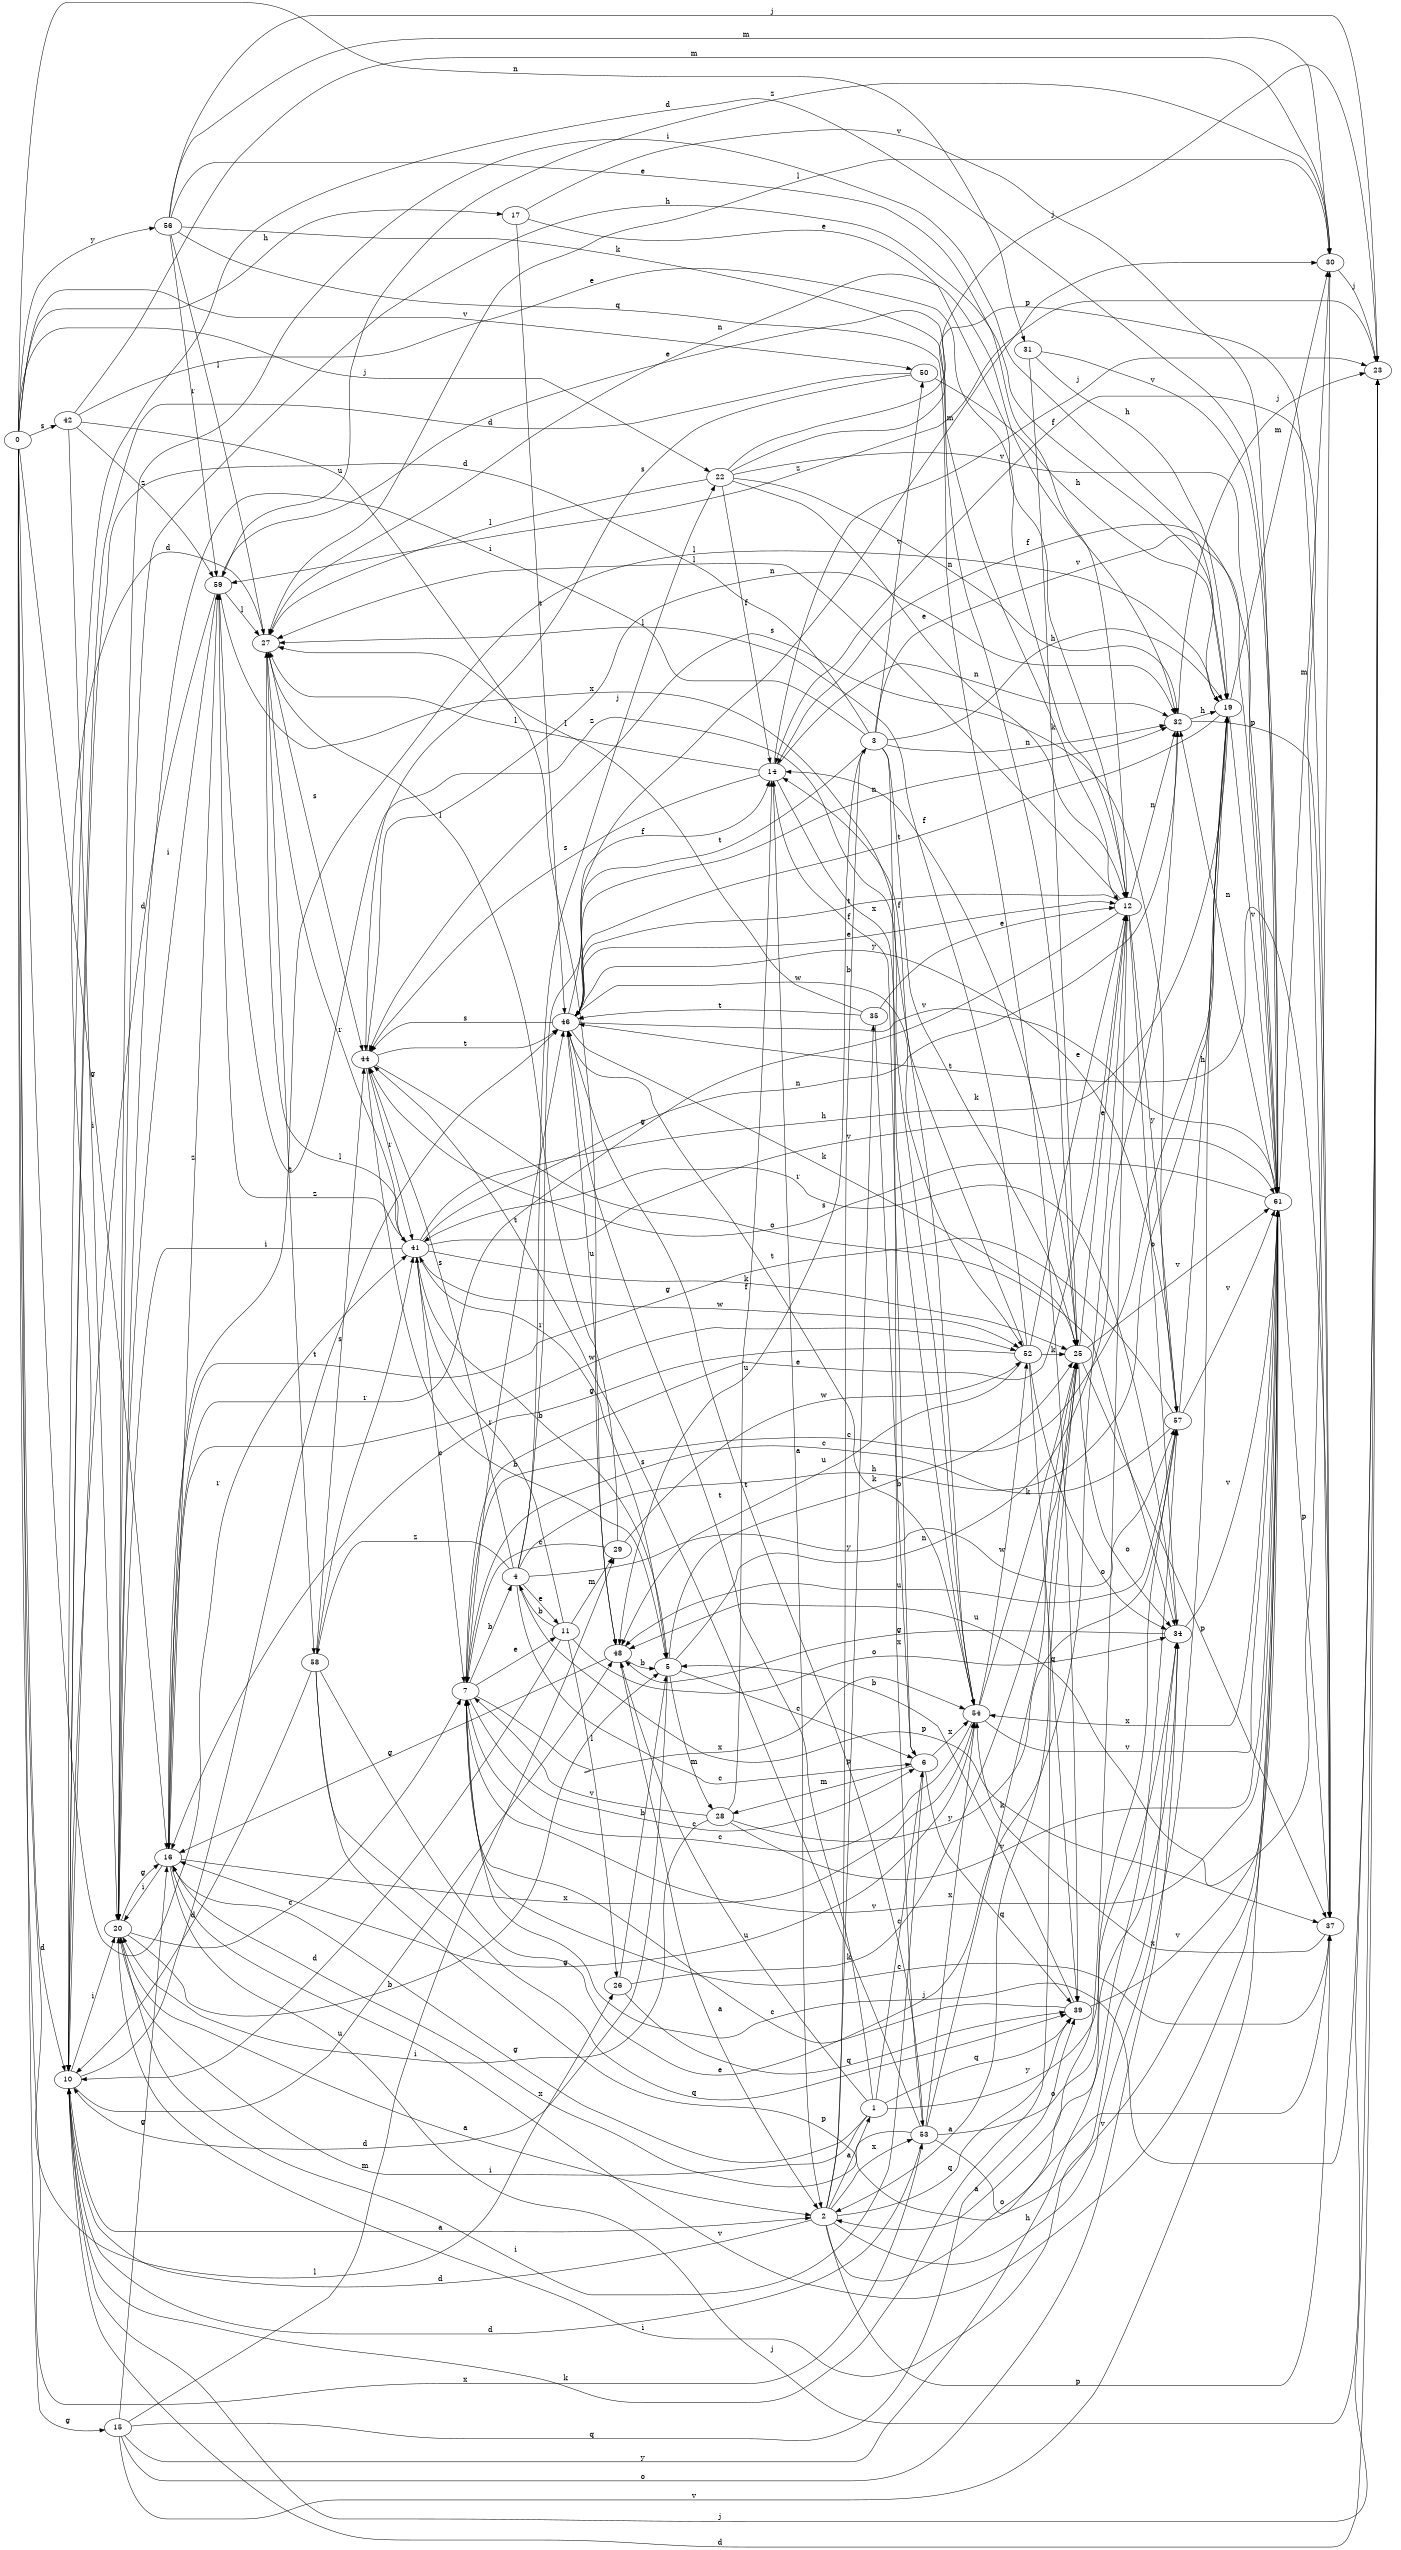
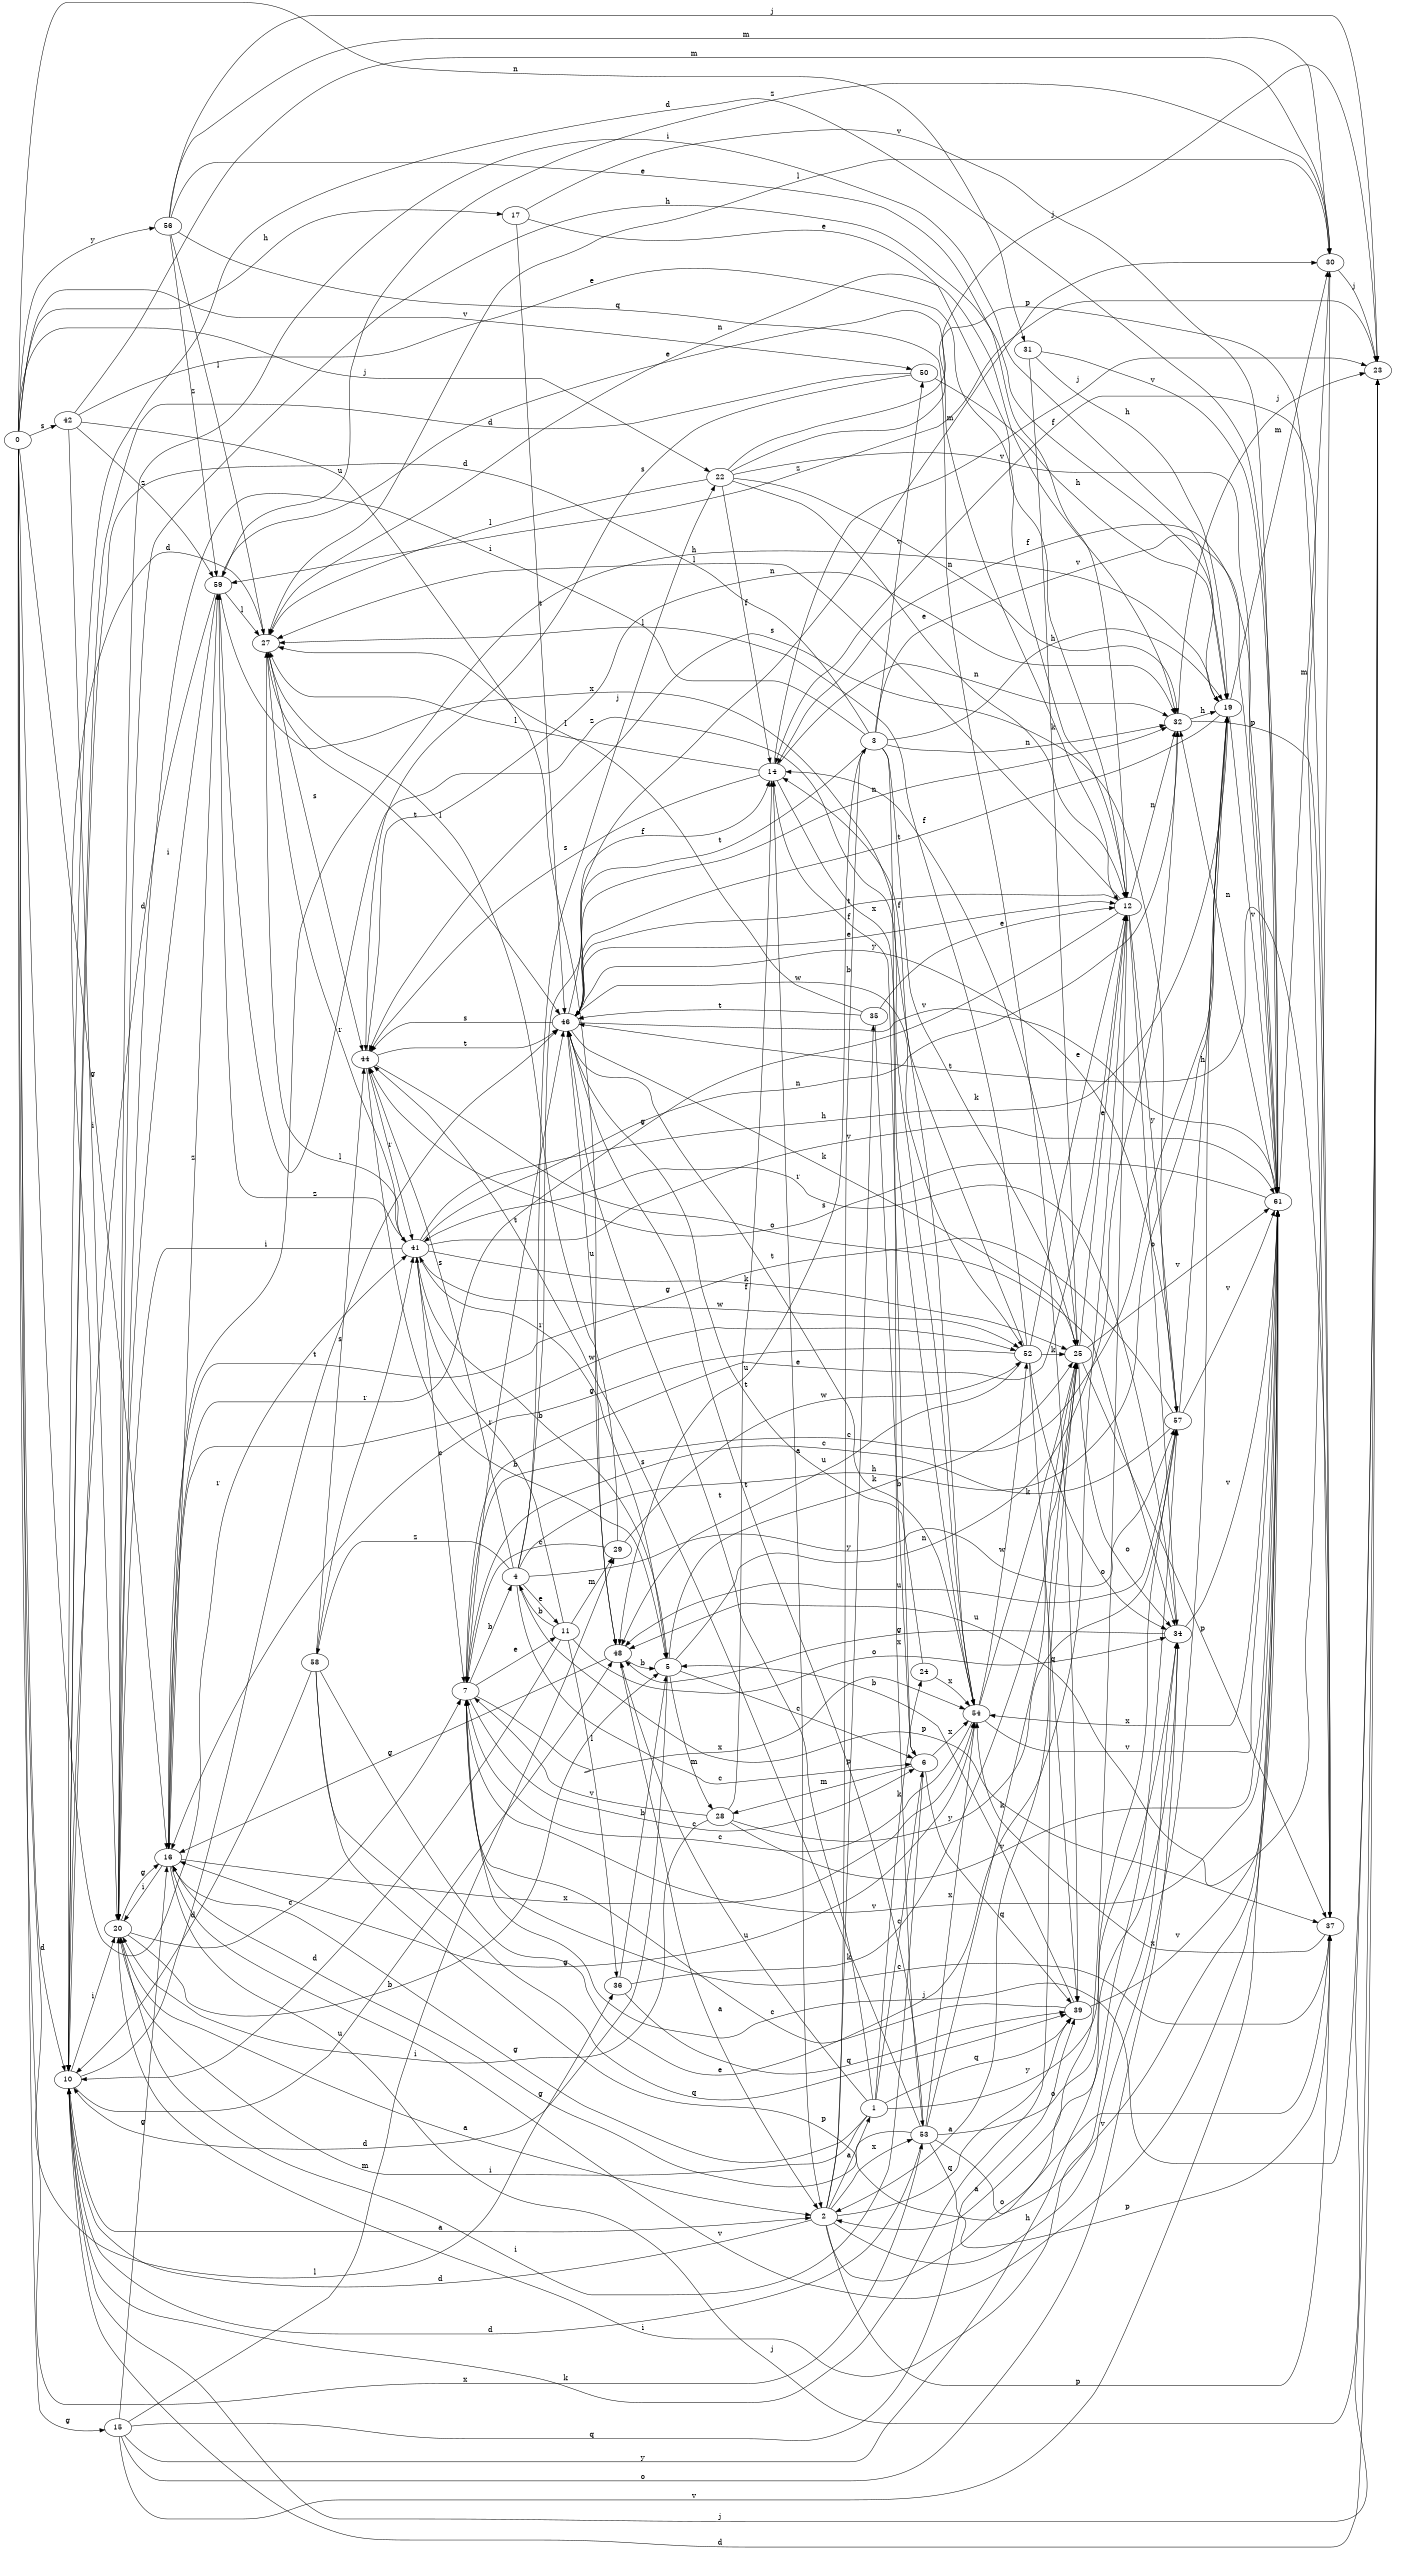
edge "56" -> "59": label "r" -> "z"
edge "56" -> "25": removed, label "k"
edge "16" -> "19": label "l" -> "h"
edge "27" -> "58": now "27" -> "46"
edge "61" -> "37": now "53" -> "37"
node "24": added
node "26": label "26" -> "36"
edge "53" -> "16": label "x" -> "g"
